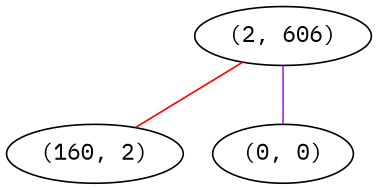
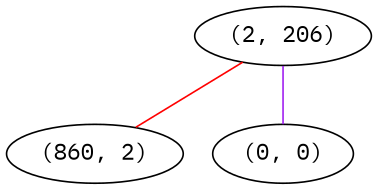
node "(2, 606)": label "(2, 606)" -> "(2, 206)"
node "(160, 2)": label "(160, 2)" -> "(860, 2)"
